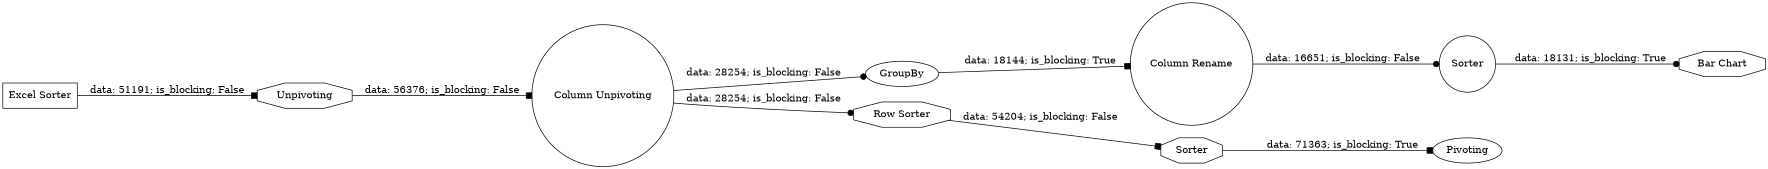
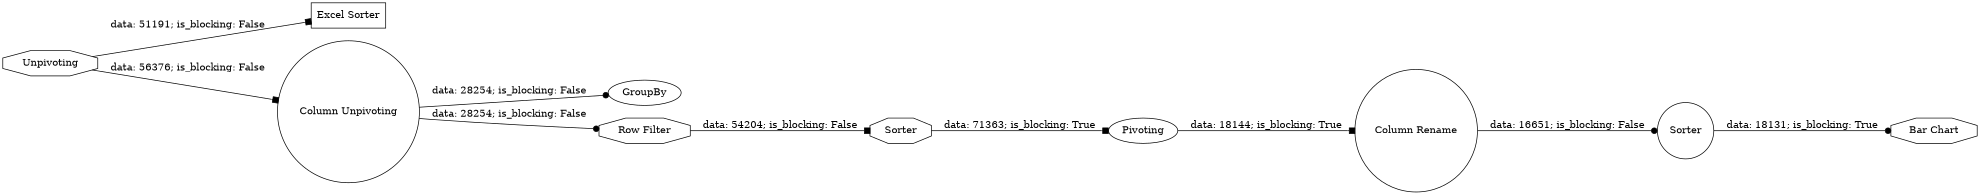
edge "GroupBy" -> "Column Rename": now "Pivoting" -> "Column Rename"
edge "Excel Sorter" -> "Unpivoting": reversed
node "Row Sorter": label "Row Sorter" -> "Row Filter"
